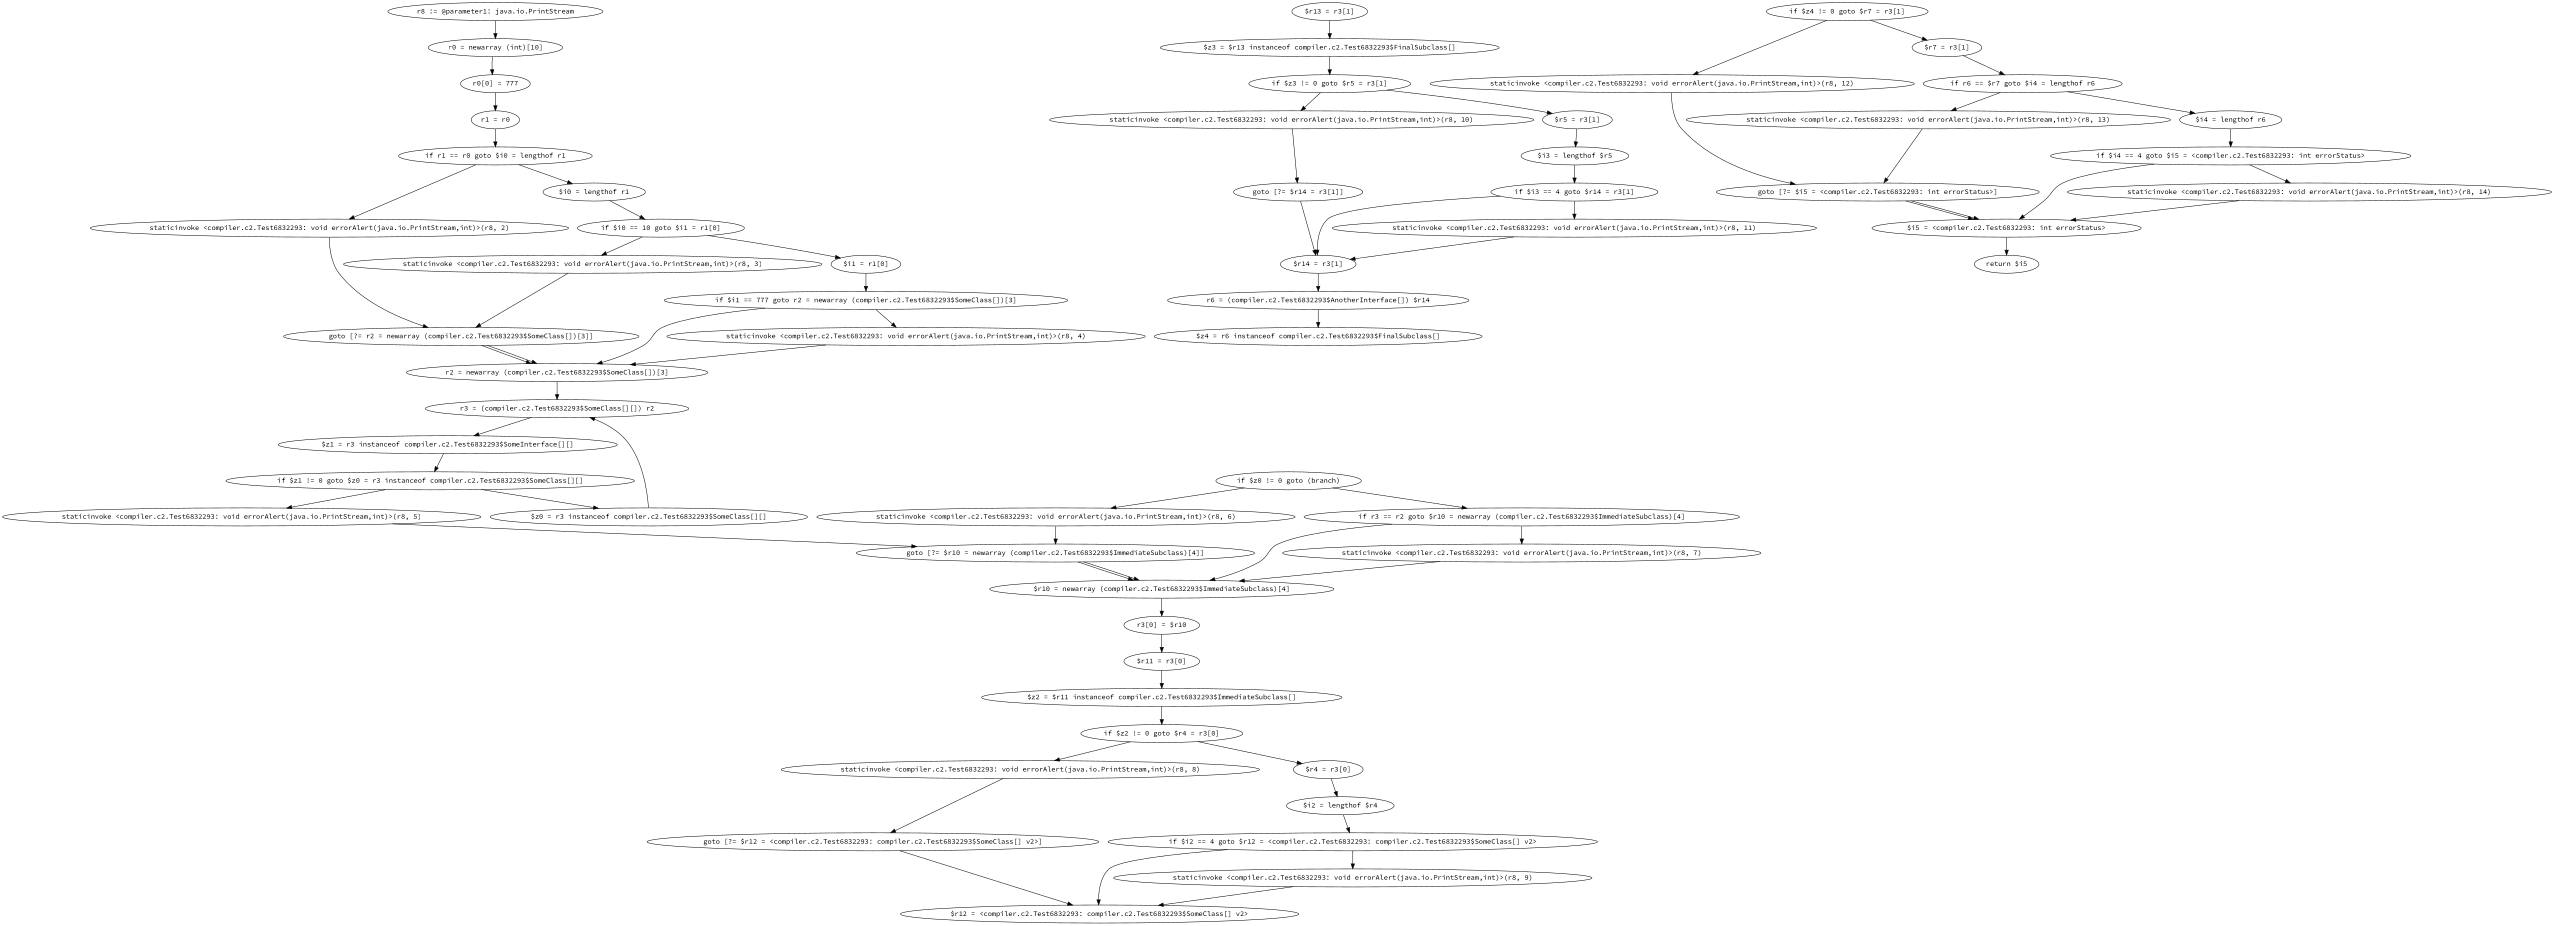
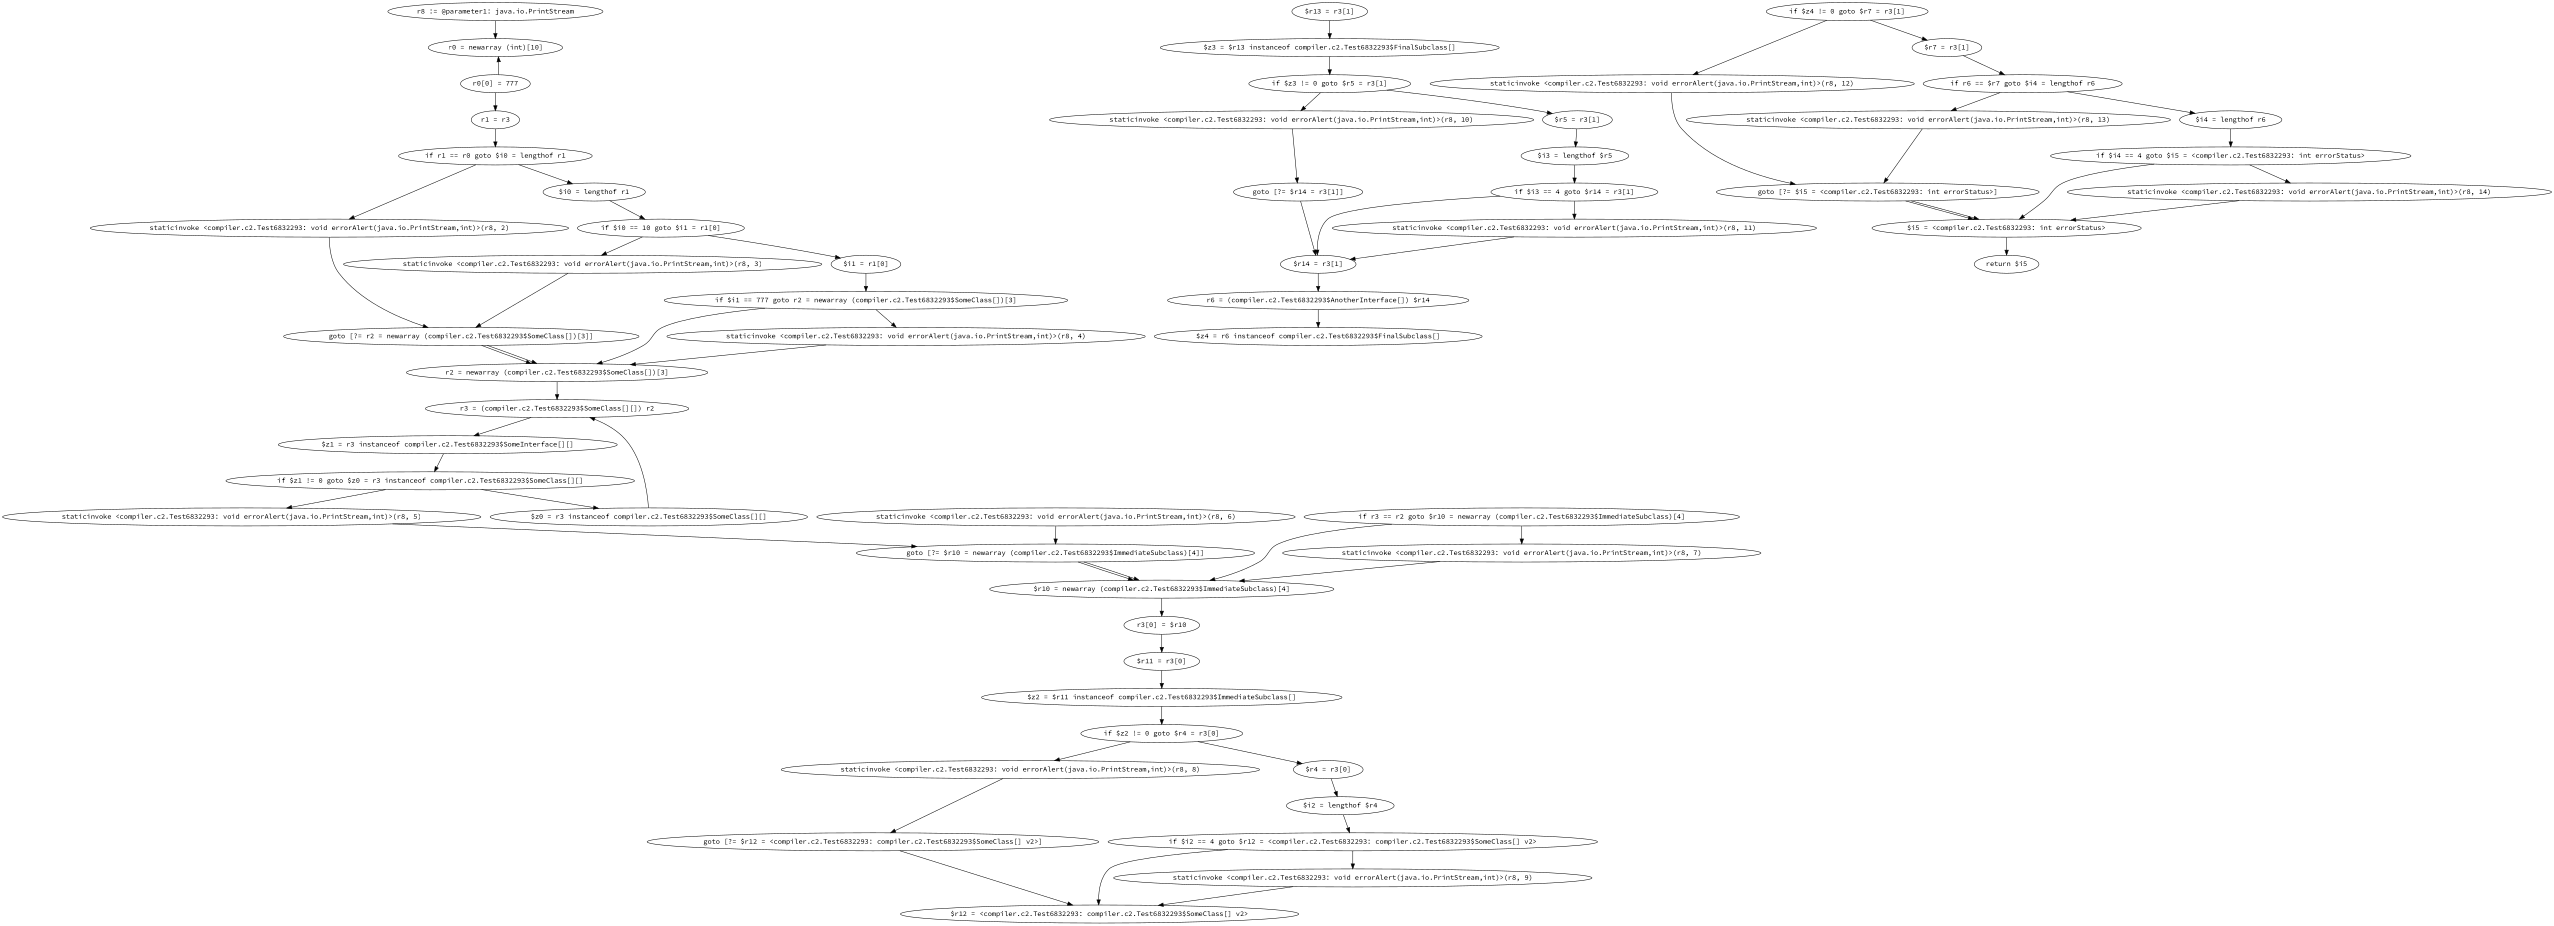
edge "r0 = newarray (int)[10]" -> "r0[0] = 777": reversed
node "r1 = r0": label "r1 = r0" -> "r1 = r3"
node "if $z0 != 0 goto (branch)": removed
